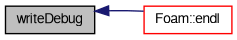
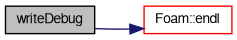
edge "Foam::endl" -> "writeDebug": reversed
